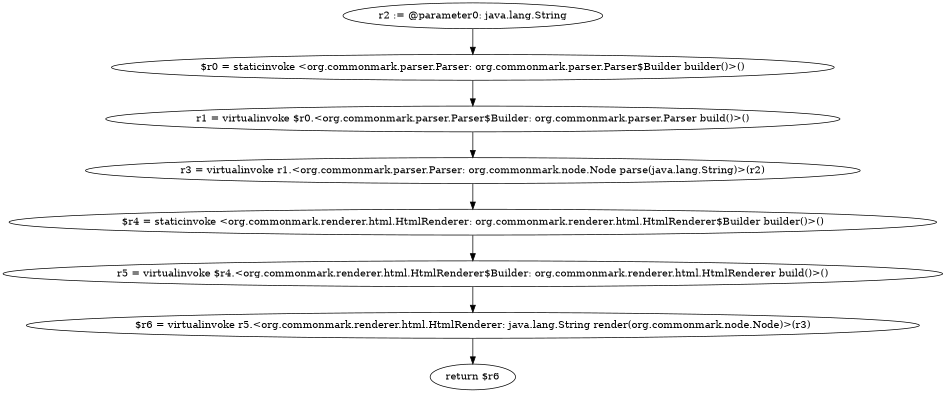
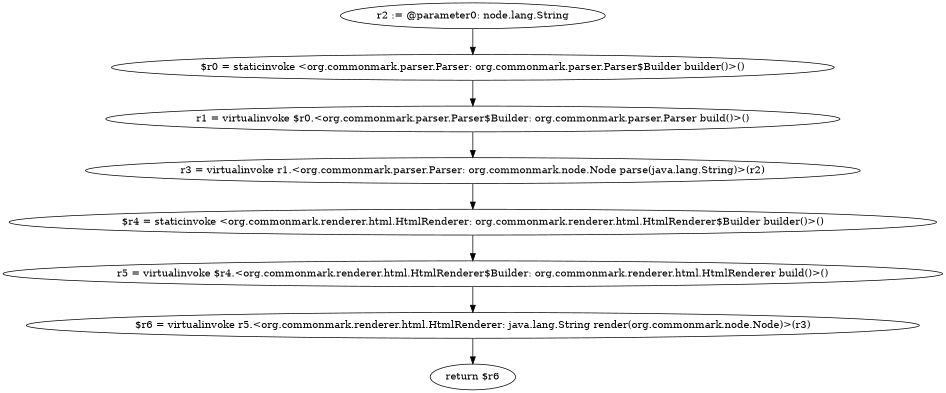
node "r2 := @parameter0: java.lang.String": label "r2 := @parameter0: java.lang.String" -> "r2 := @parameter0: node.lang.String"
